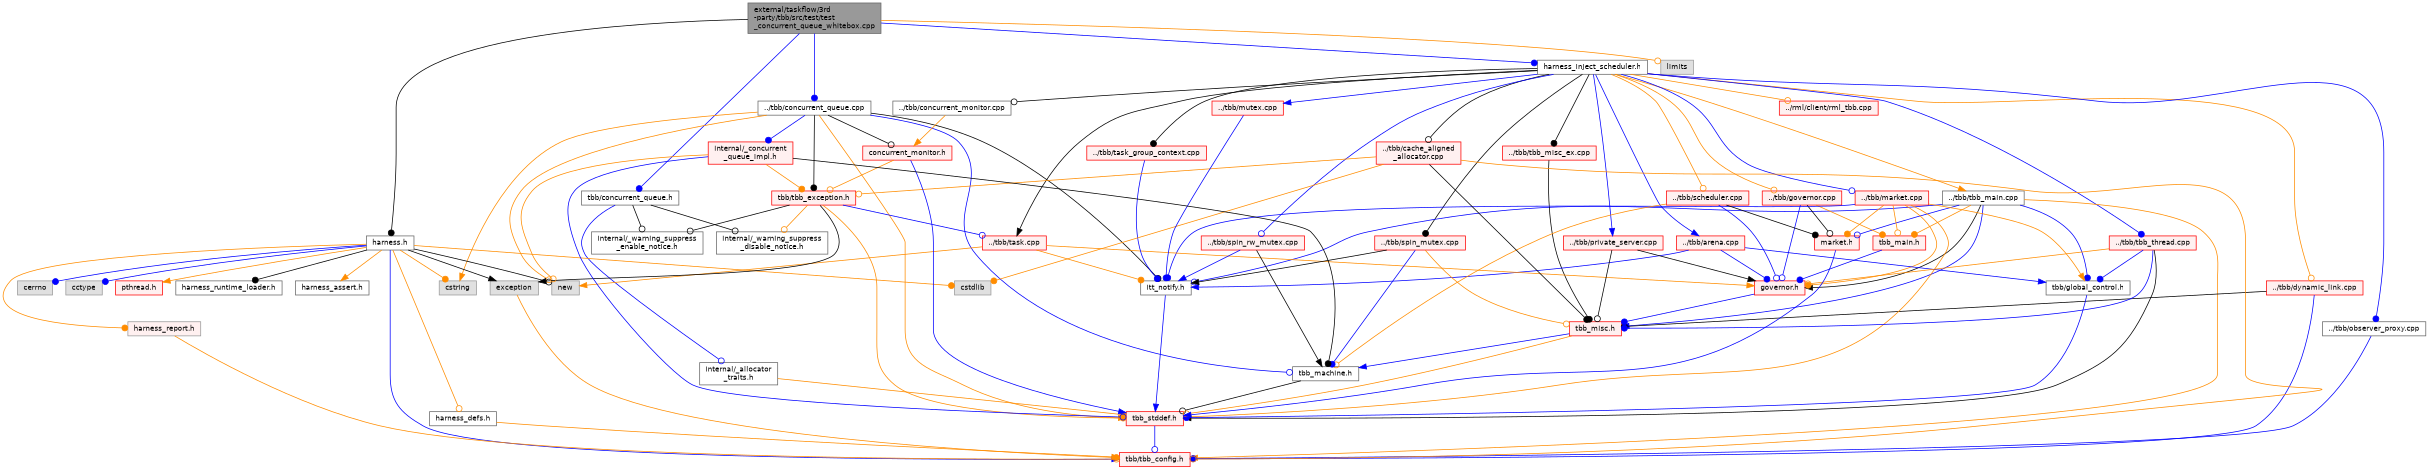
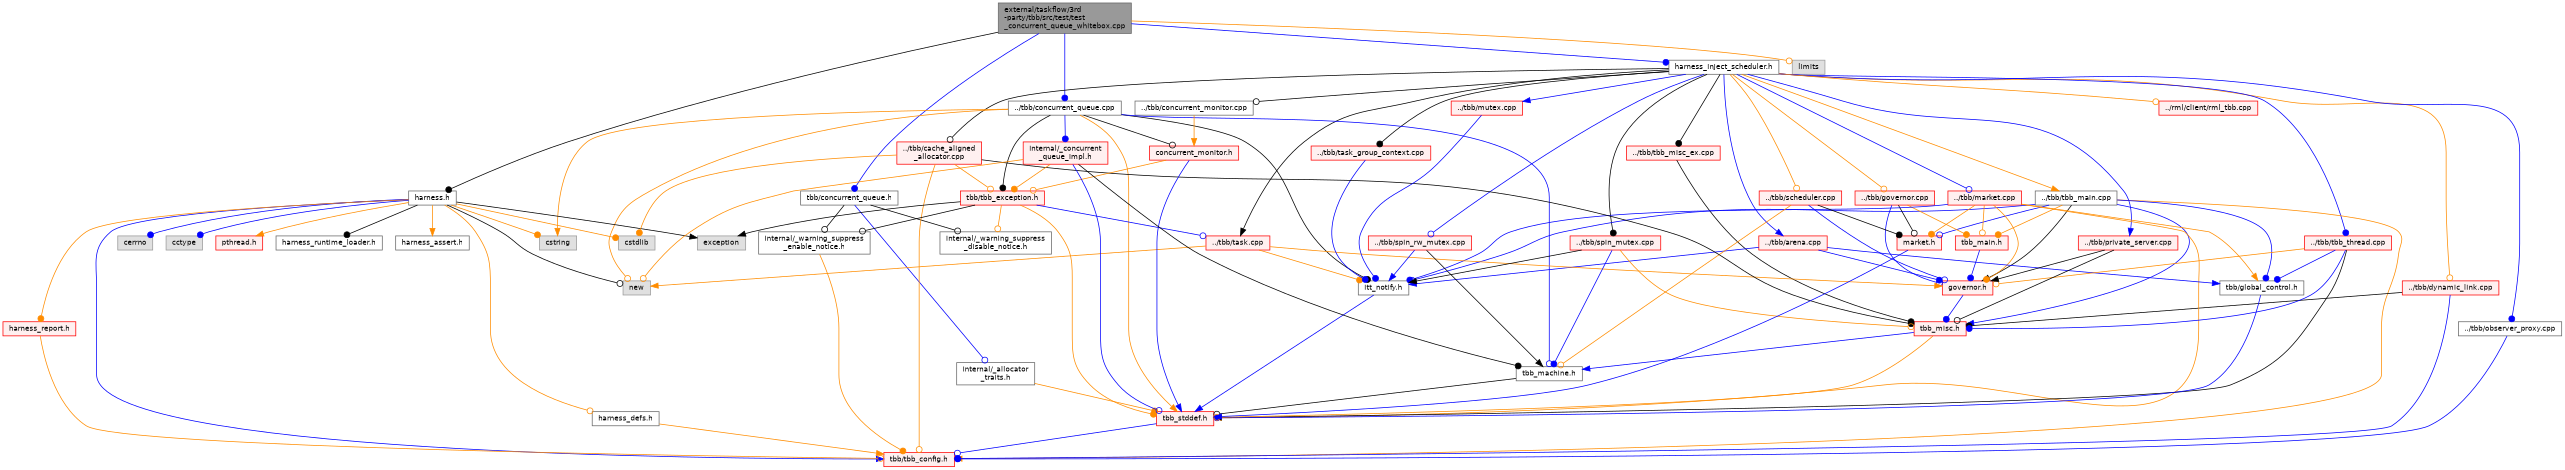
node "harness_report.h": color grey60 -> red
edge "exception" -> "tbb/tbb_config.h": now "internal/_warning_suppress _enable_notice.h" -> "tbb/tbb_config.h"
